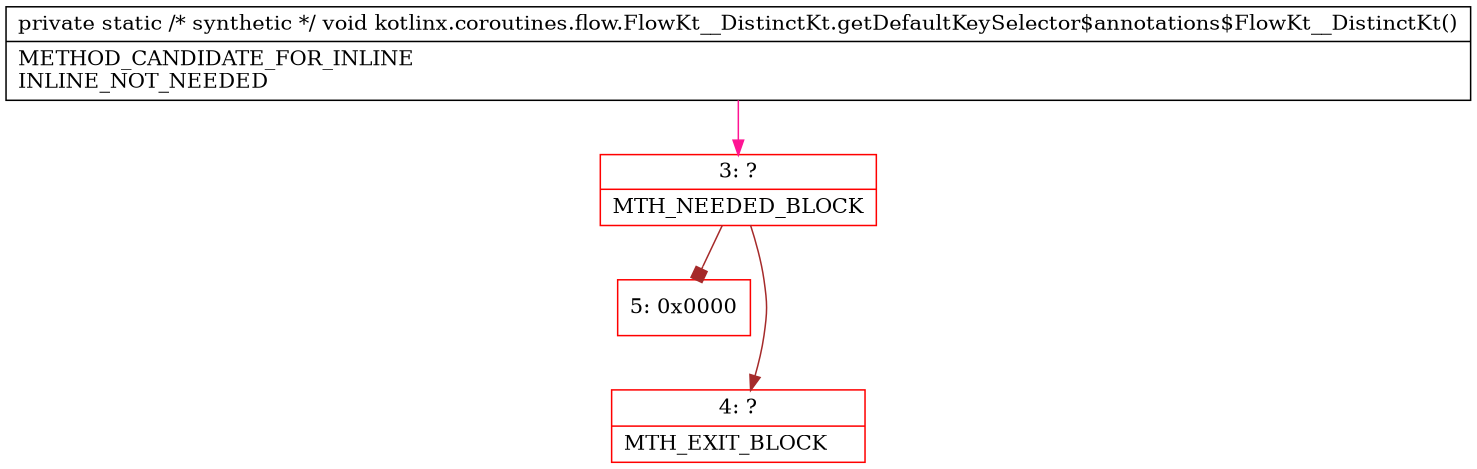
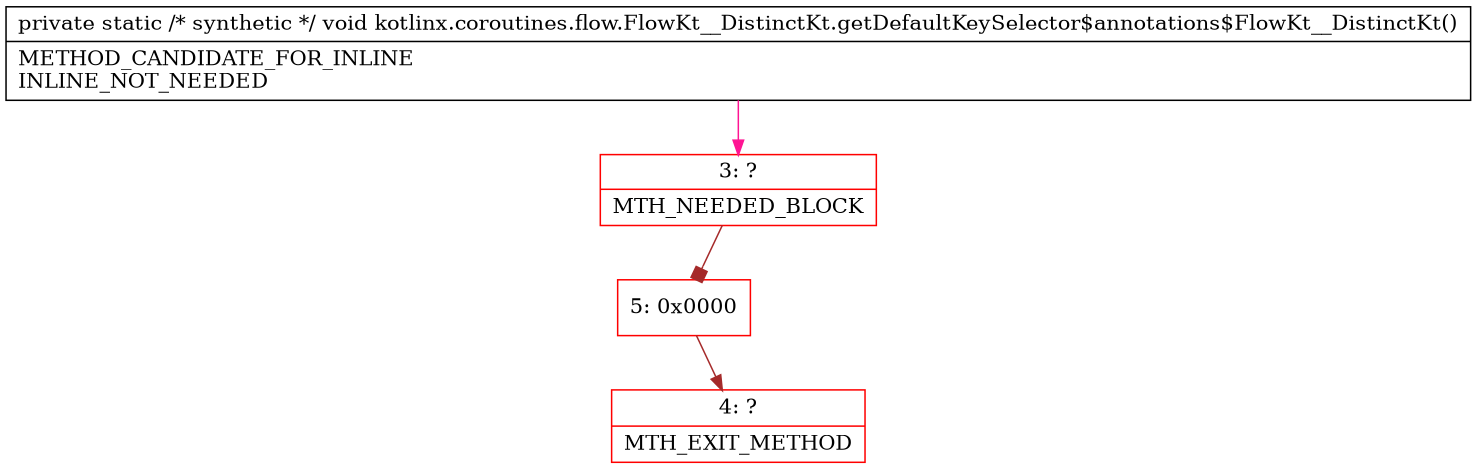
edge "3: ?" -> "4: ?": now "5: 0x0000" -> "4: ?"
node "4: ?": text "MTH_EXIT_BLOCK" -> "MTH_EXIT_METHOD"
